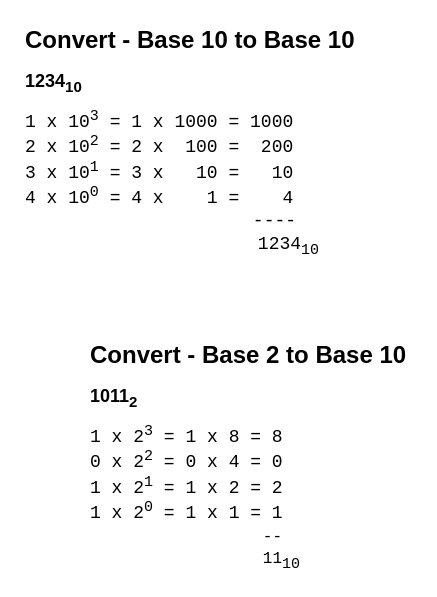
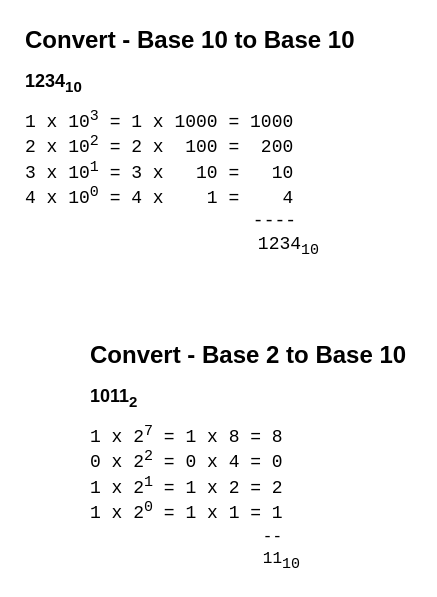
node "Convert - Base 2 to Base 1010112 1 x 23 = 1 x 8 = 8 0 x 22 = 0 x 4 = 0 1 x 21 = 1 x 2 = 2 1 x 20 = 1 x 1 = 1 -- 1110": label "Convert - Base 2 to Base 1010112 1 x 23 = 1 x 8 = 8 0 x 22 = 0 x 4 = 0 1 x 21 = 1 x 2 = 2 1 x 20 = 1 x 1 = 1 -- 1110" -> "Convert - Base 2 to Base 1010112 1 x 27 = 1 x 8 = 8 0 x 22 = 0 x 4 = 0 1 x 21 = 1 x 2 = 2 1 x 20 = 1 x 1 = 1 -- 1110"
